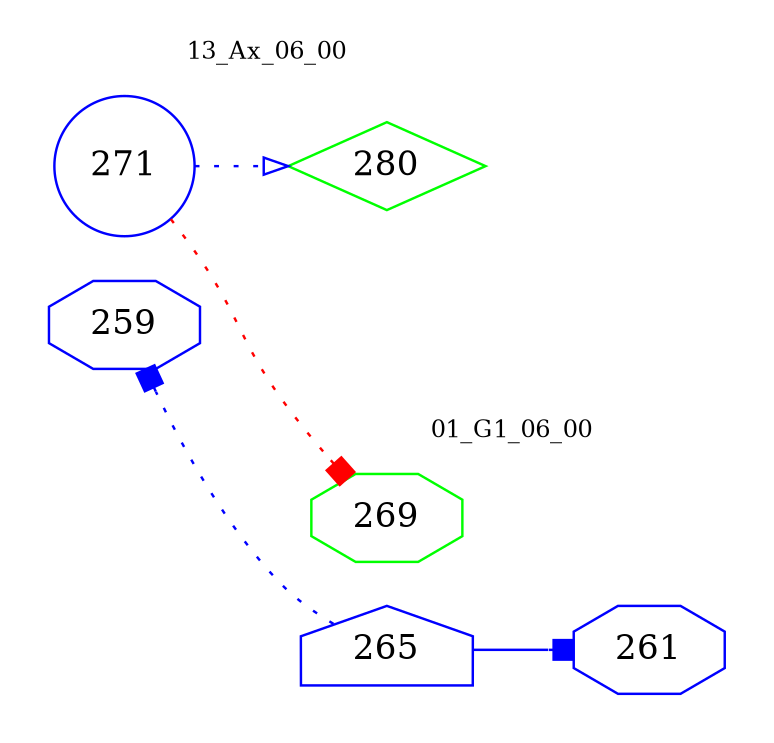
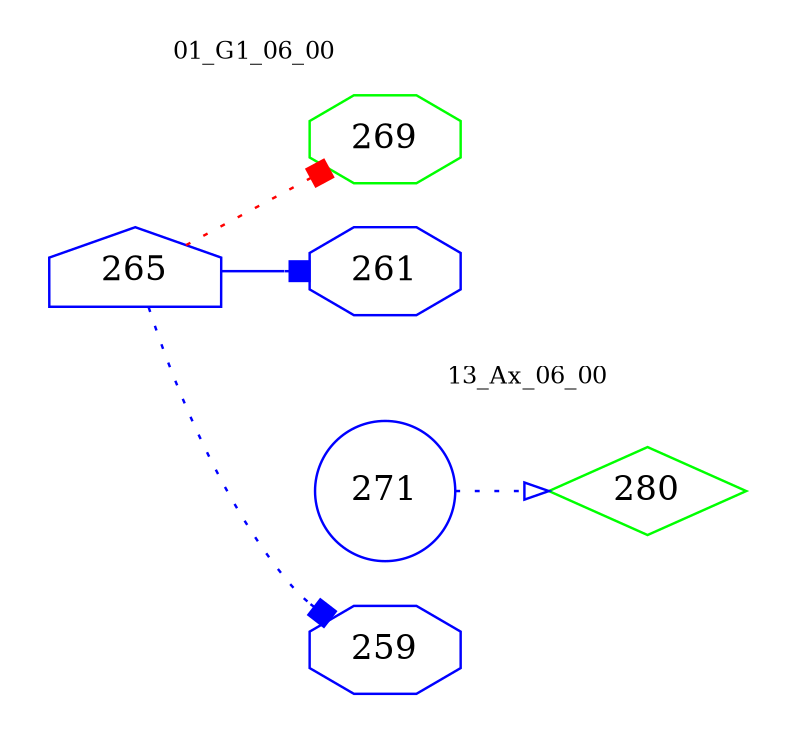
edge "271" -> "269": now "265" -> "269"
